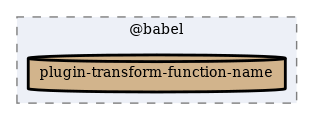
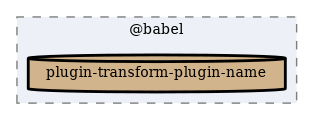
node "plugin-transform-function-name": label "plugin-transform-function-name" -> "plugin-transform-plugin-name"
